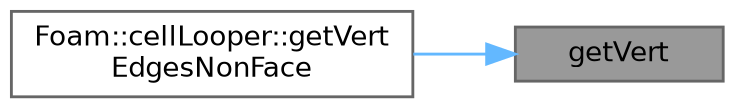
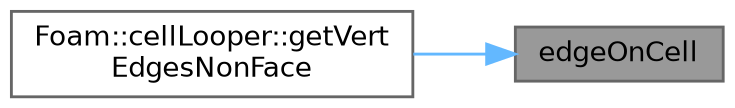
node "getVert": label "getVert" -> "edgeOnCell"
